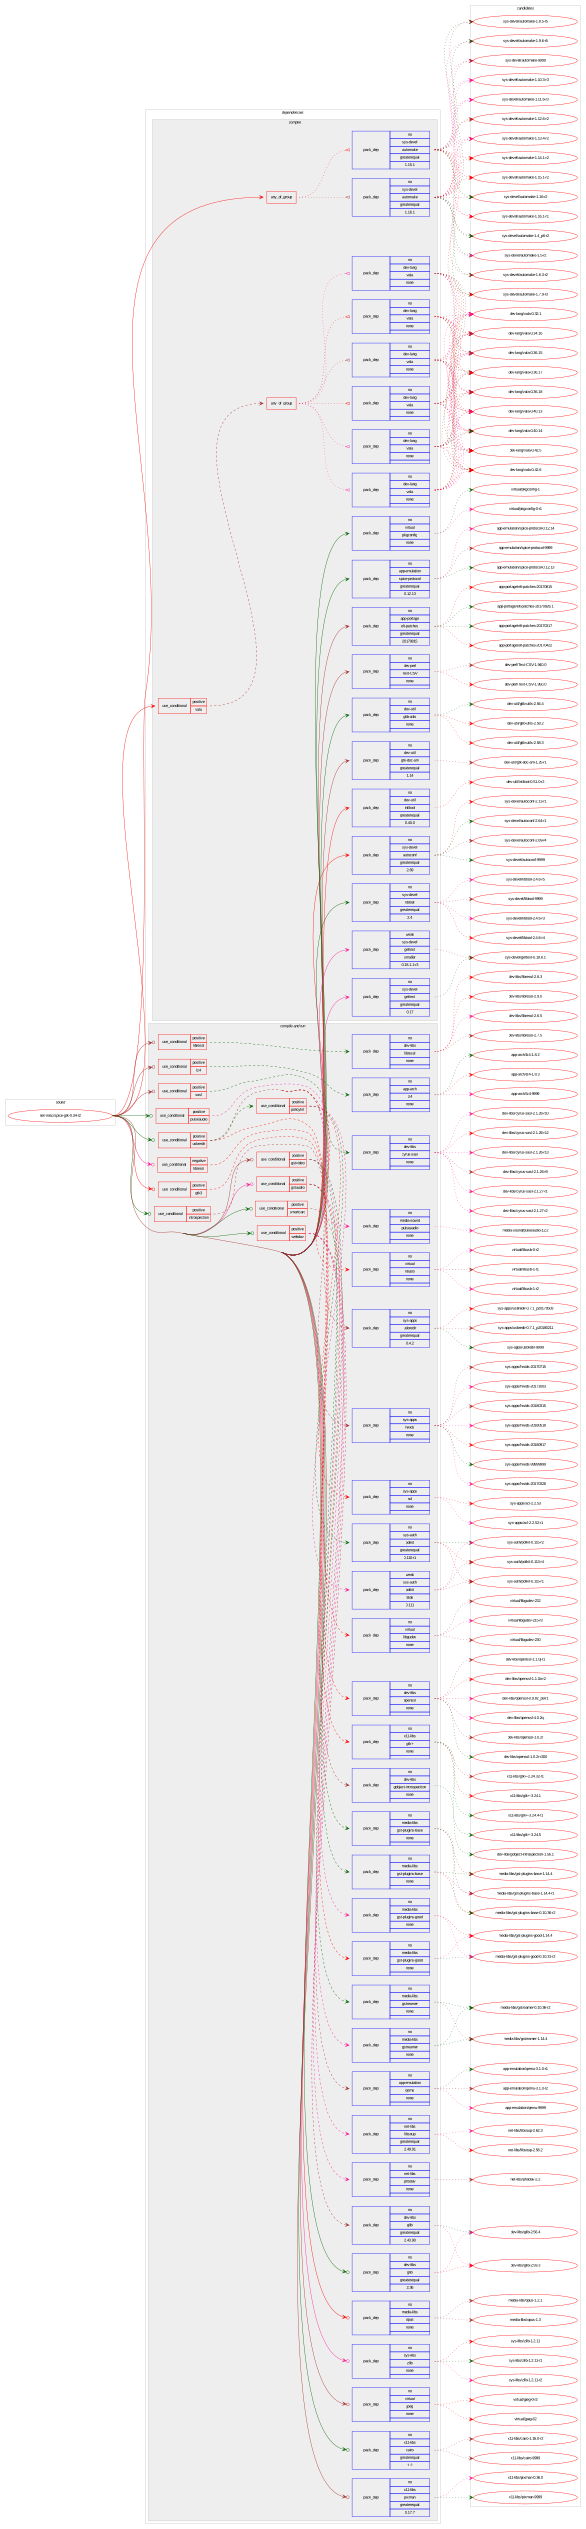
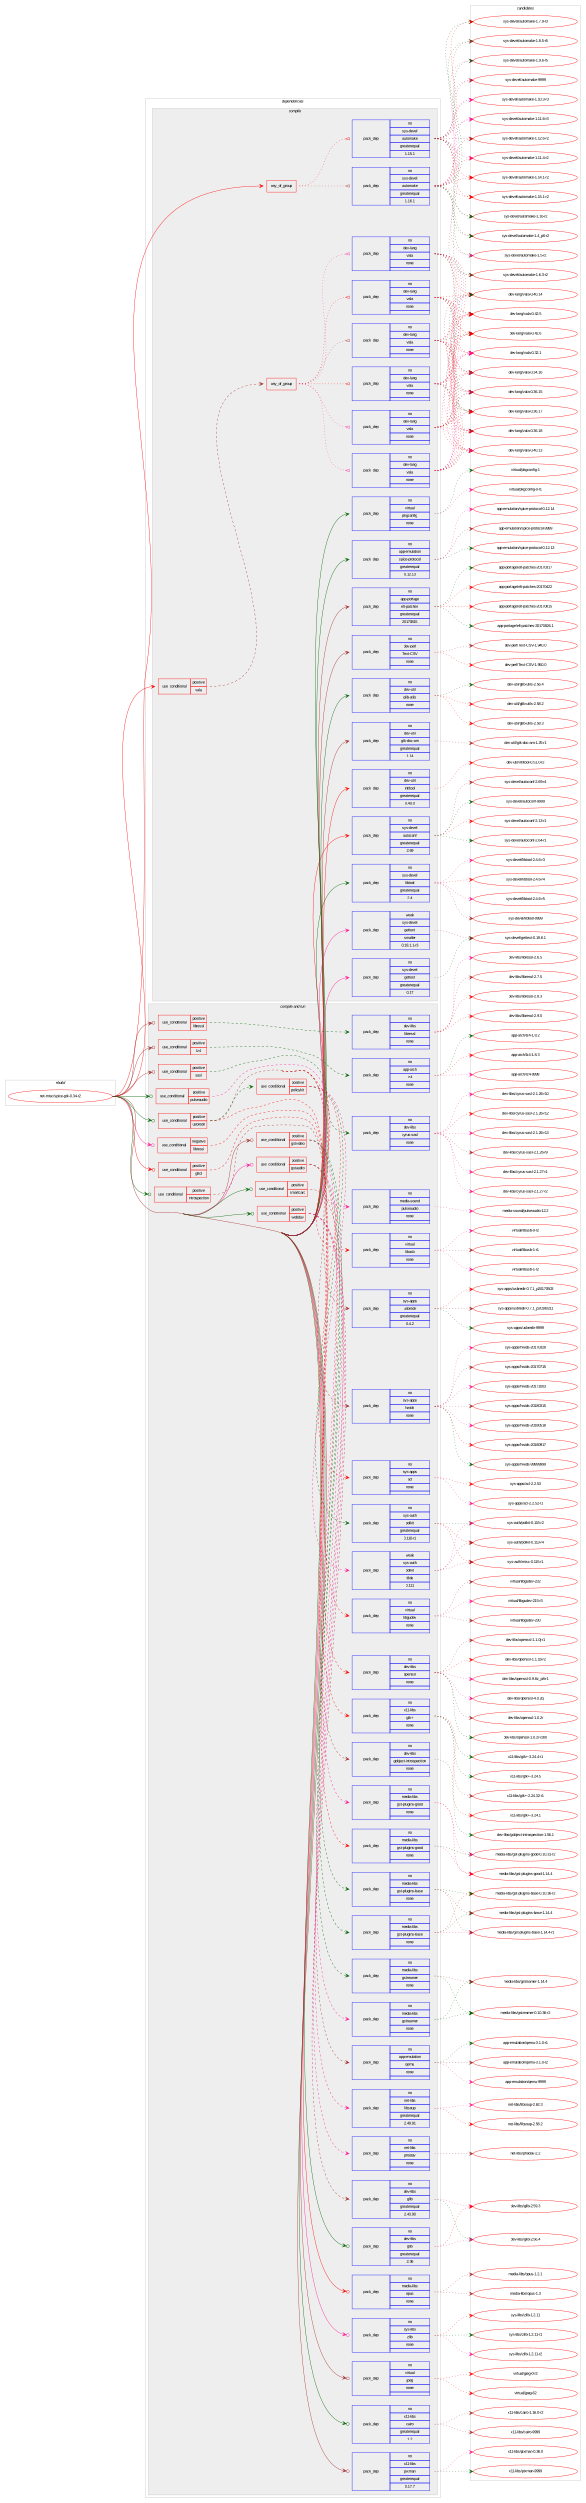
node "sys-devel/automake-1.13.4-r2": label "sys-devel/automake-1.13.4-r2" -> "sys-devel/automake-1.11.4-r2"
node "sys-devel/automake-1.16.1-r1": removed
node "sys-auth/polkit-0.115-r1": label "sys-auth/polkit-0.115-r1" -> "sys-auth/misc-0.115-r1"
